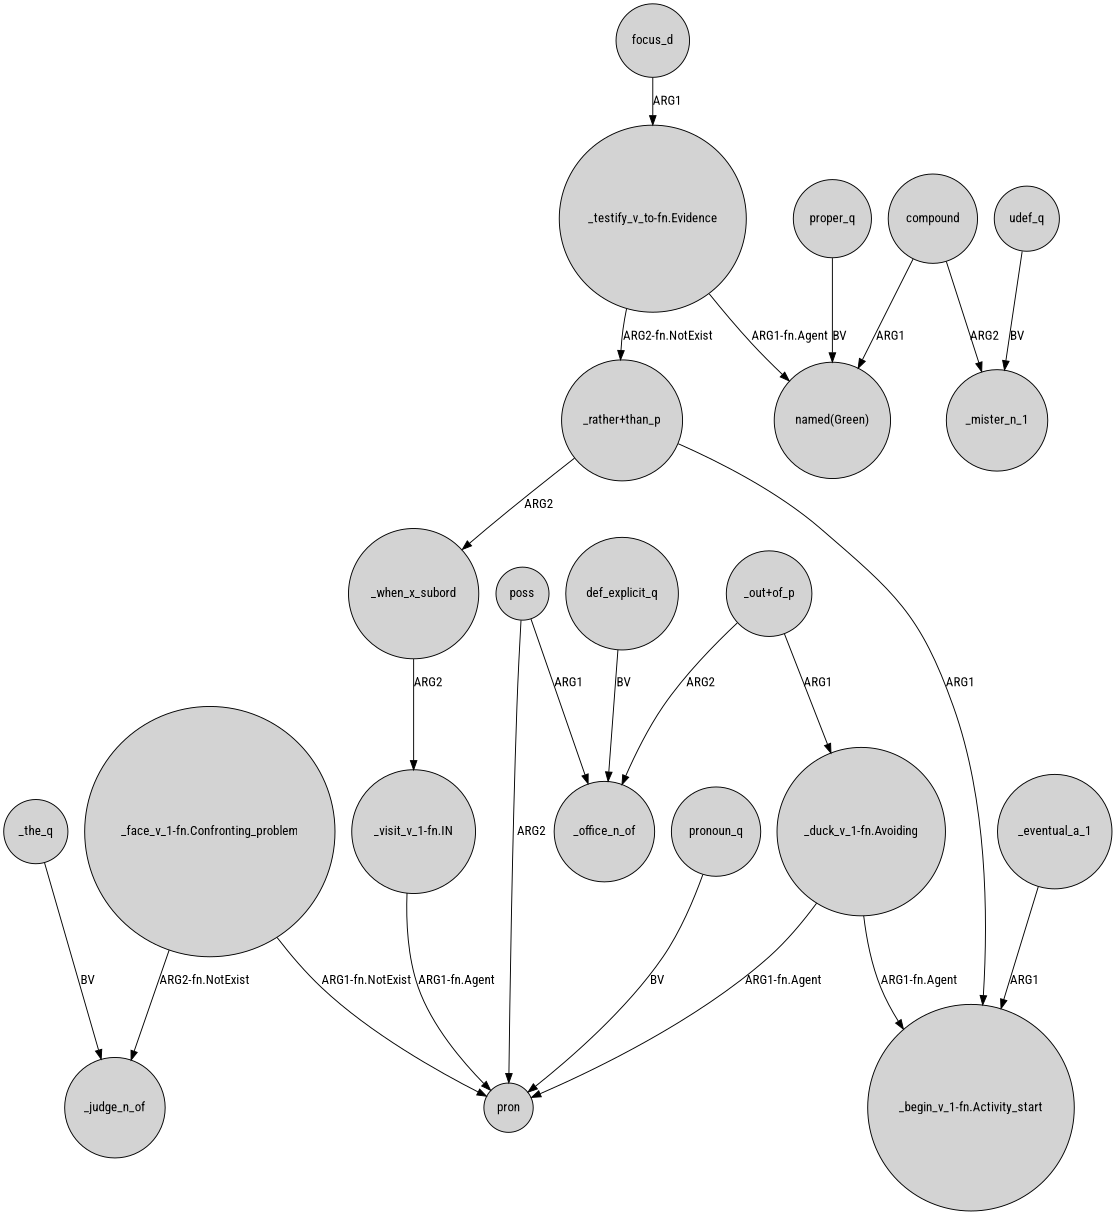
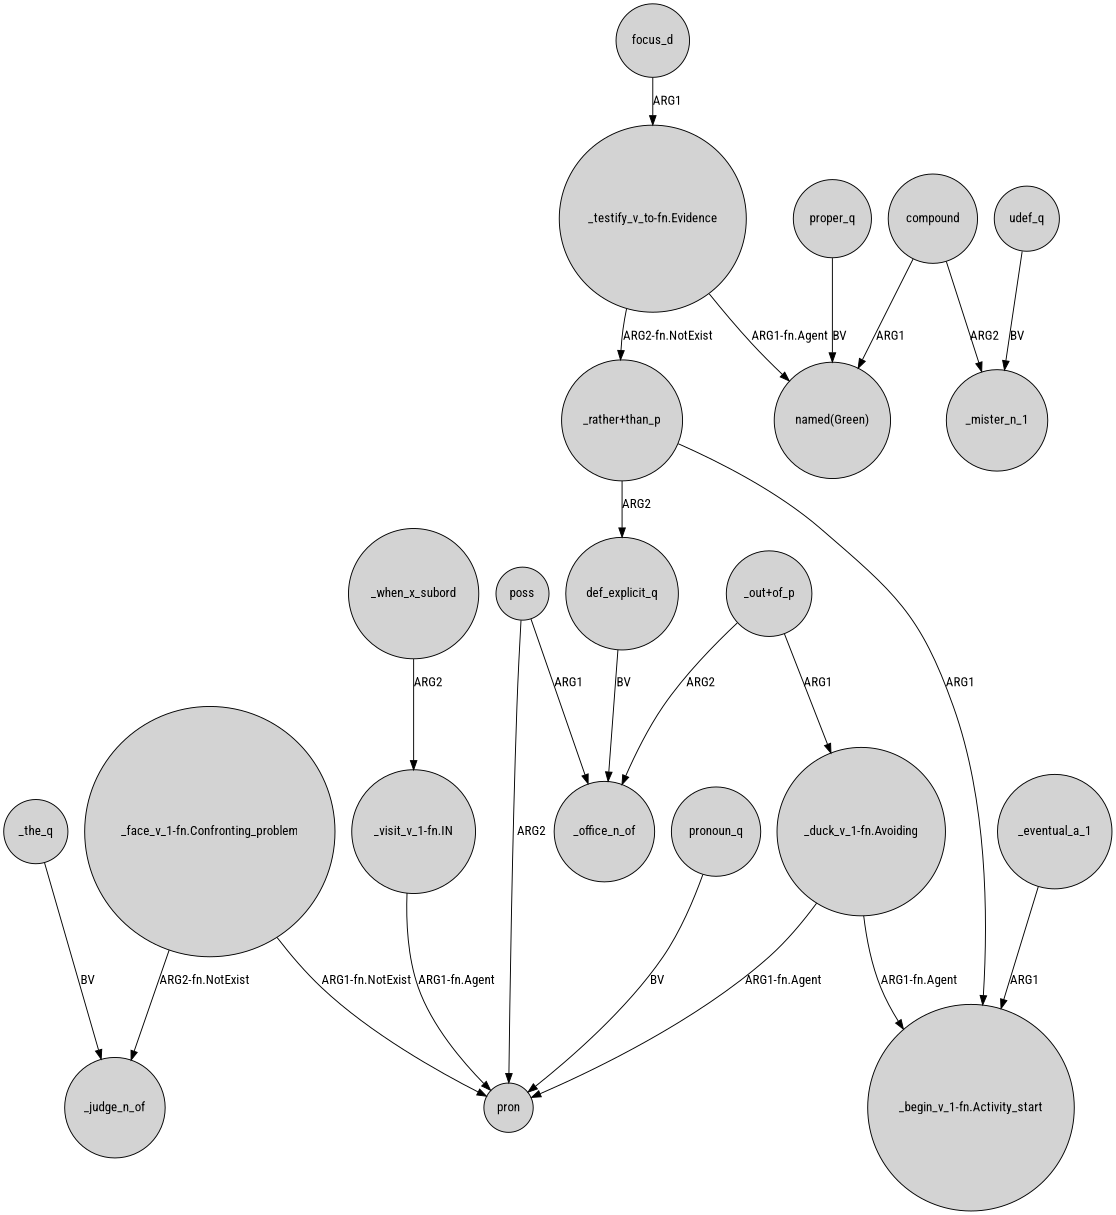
edge "_rather+than_p" -> "_when_x_subord": now "_rather+than_p" -> "def_explicit_q"
